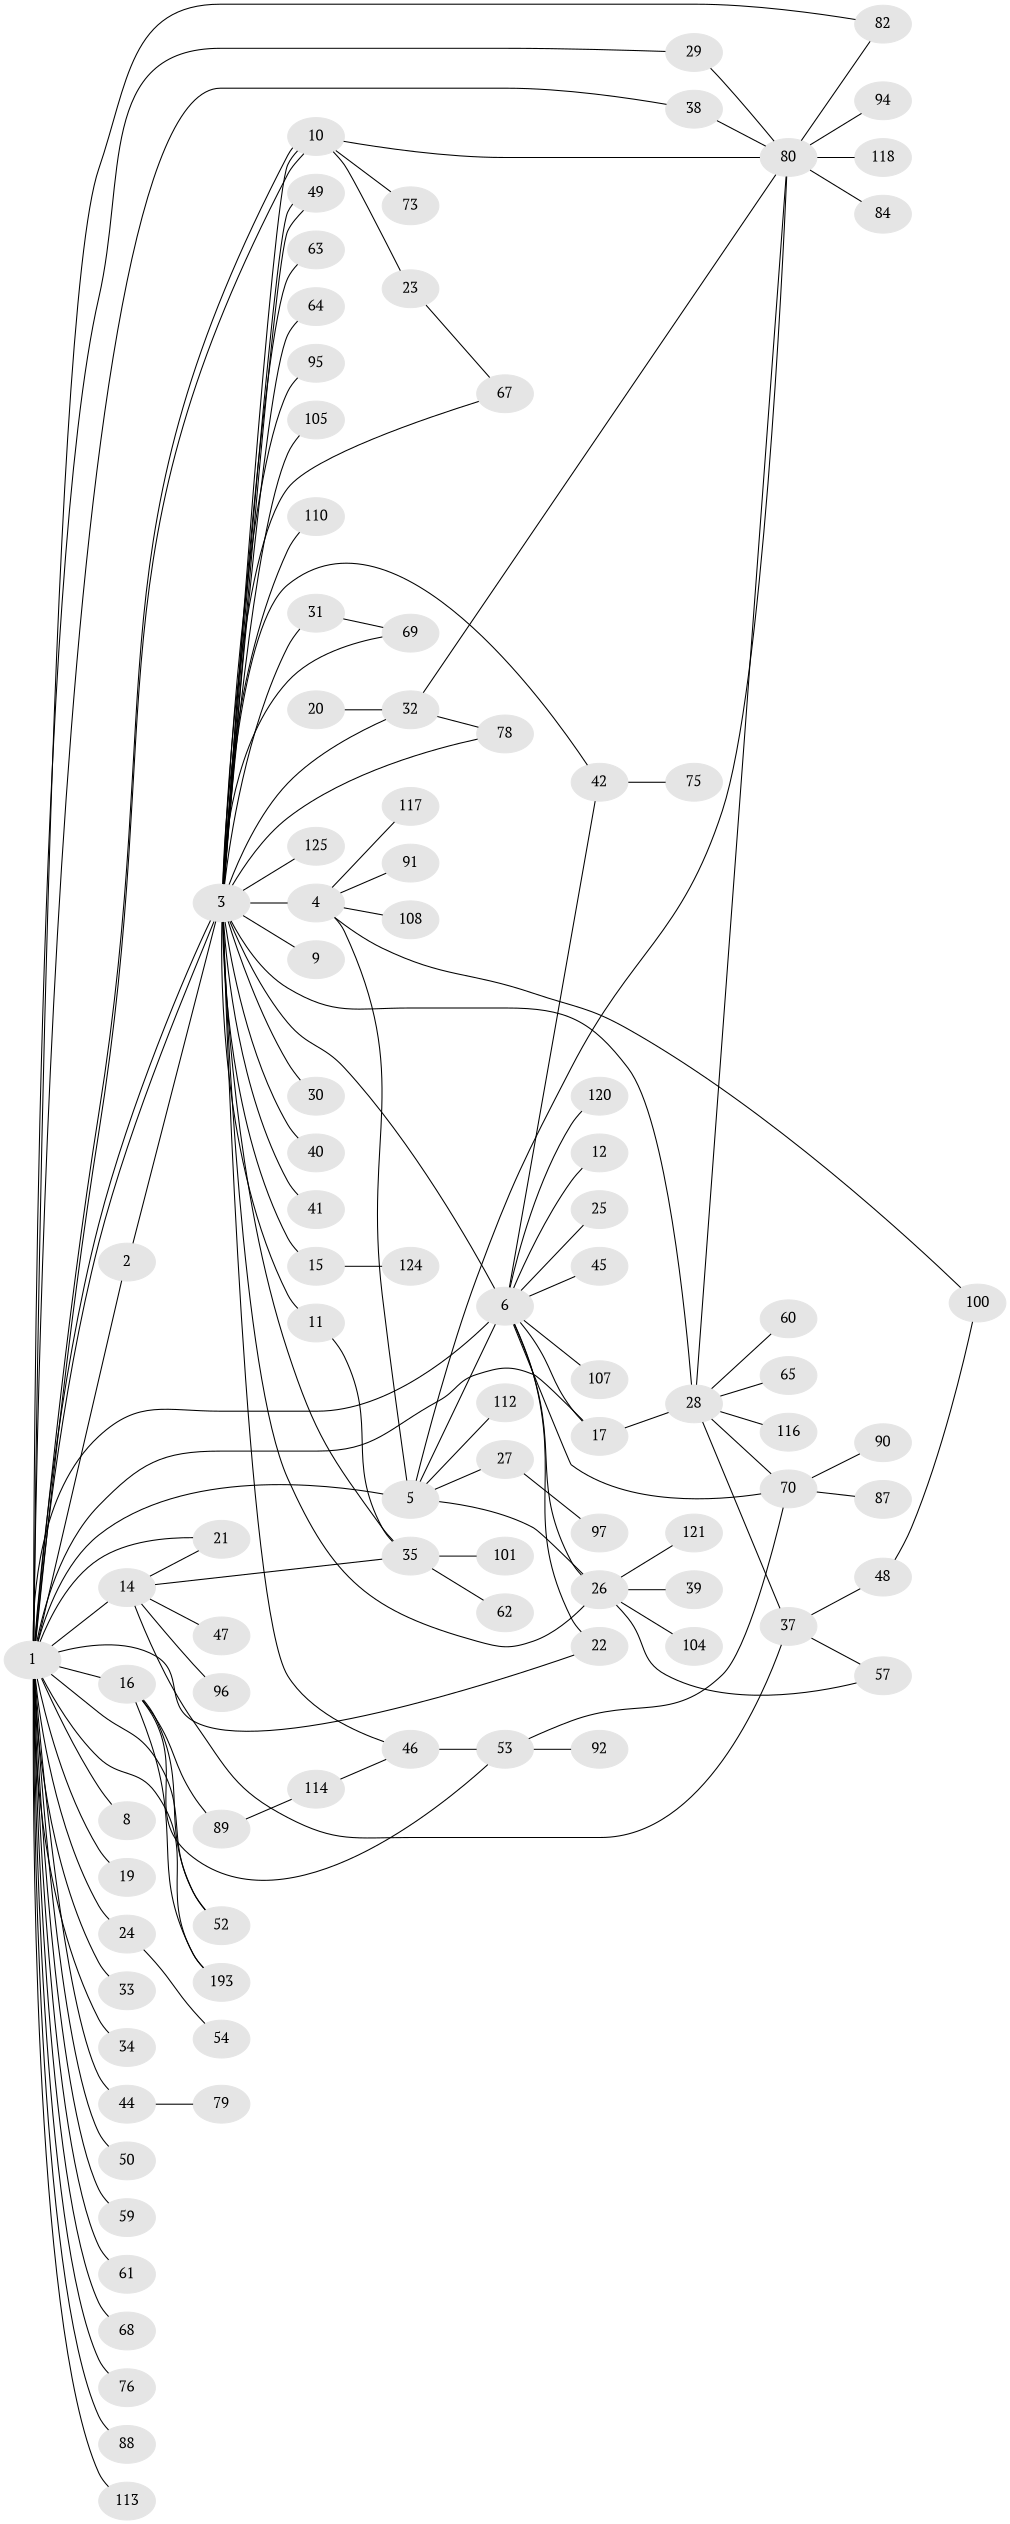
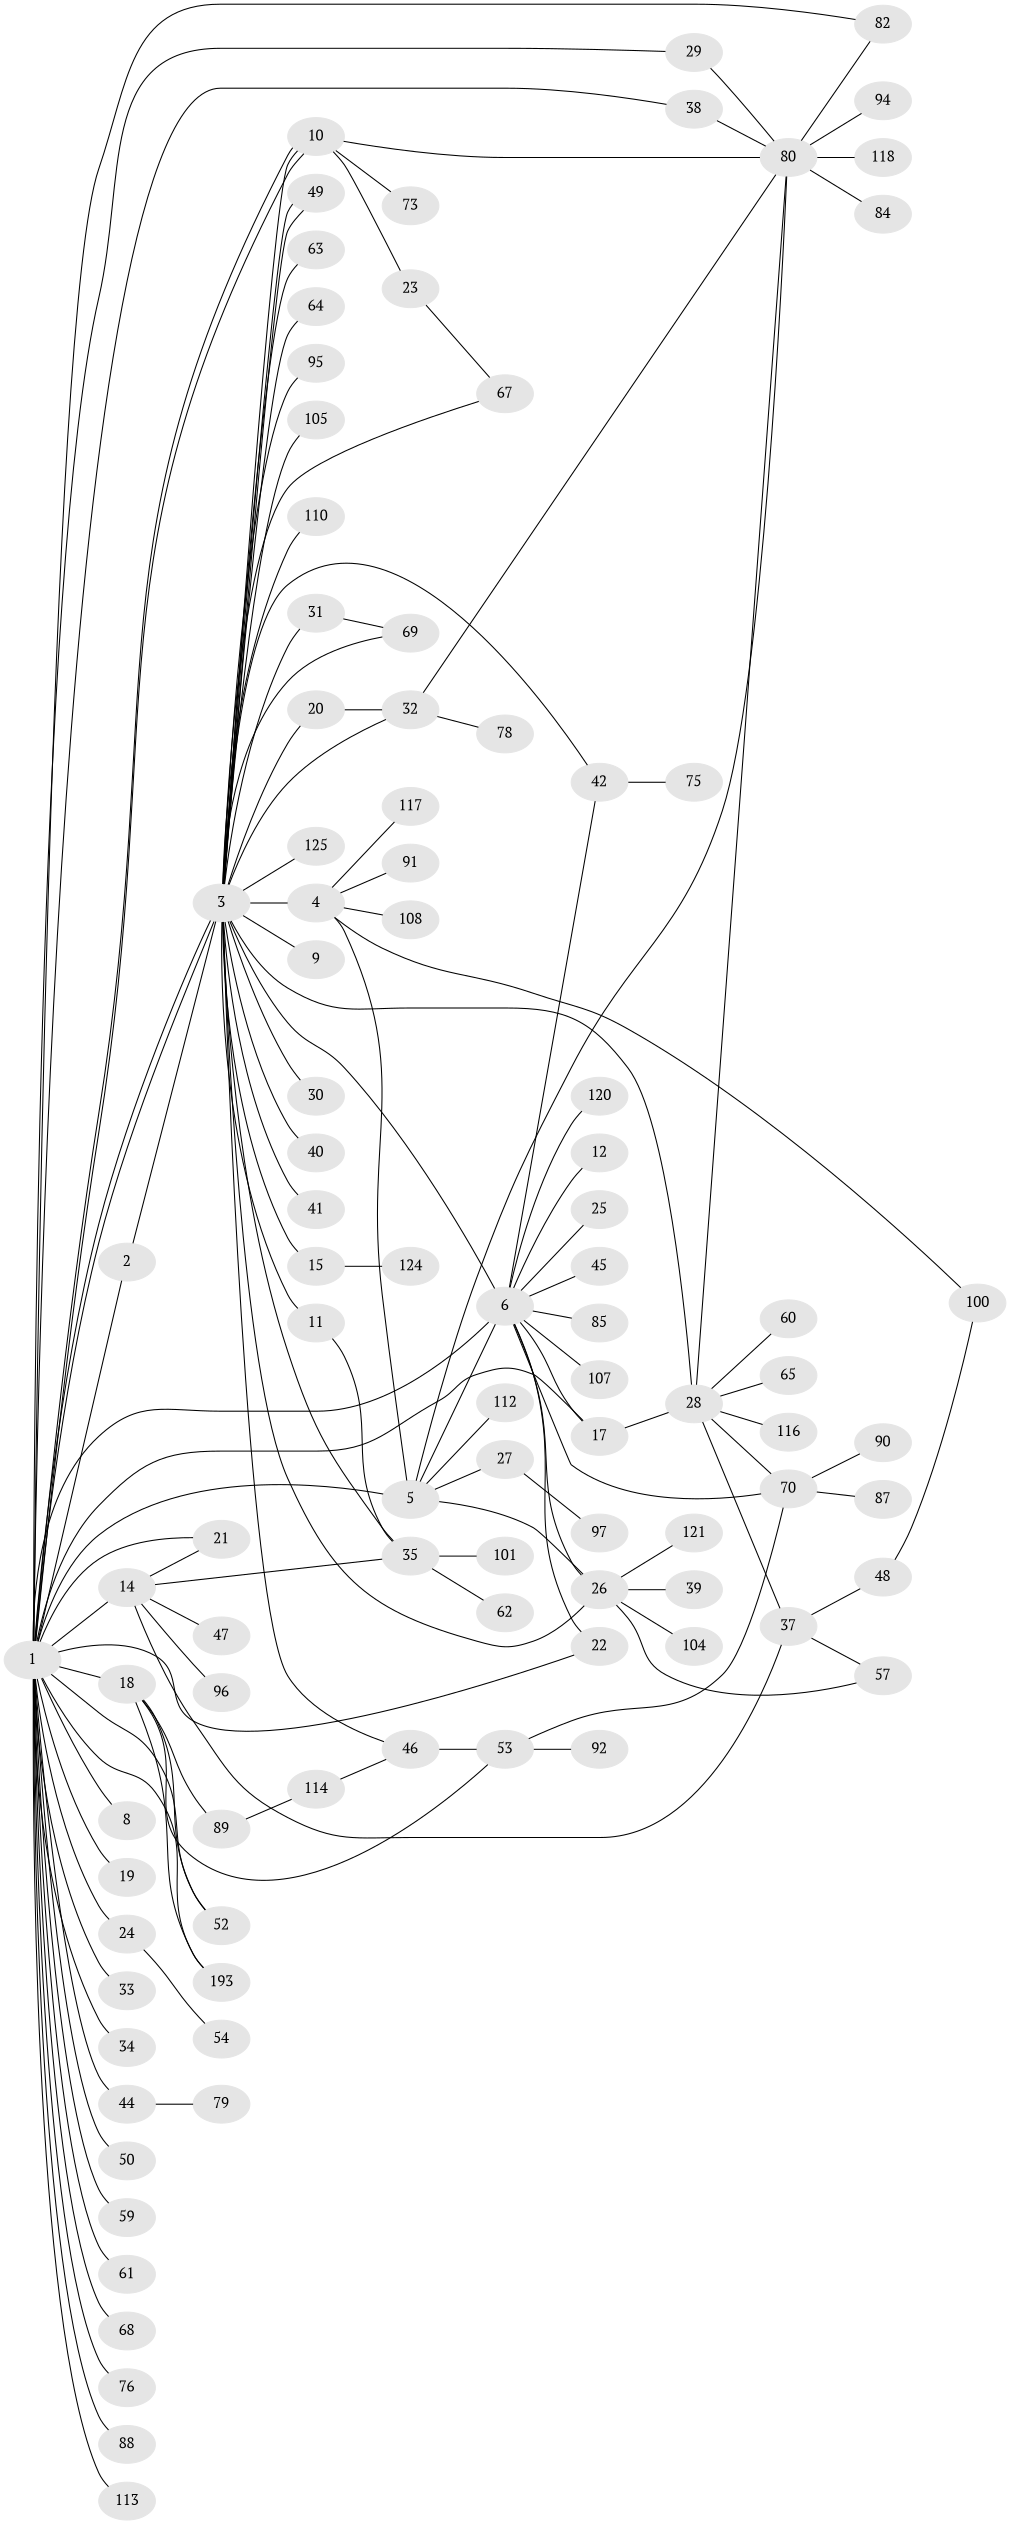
edge "78" -- "3": now "20" -- "3"
node "85": added
node "16": label "16" -> "18"
